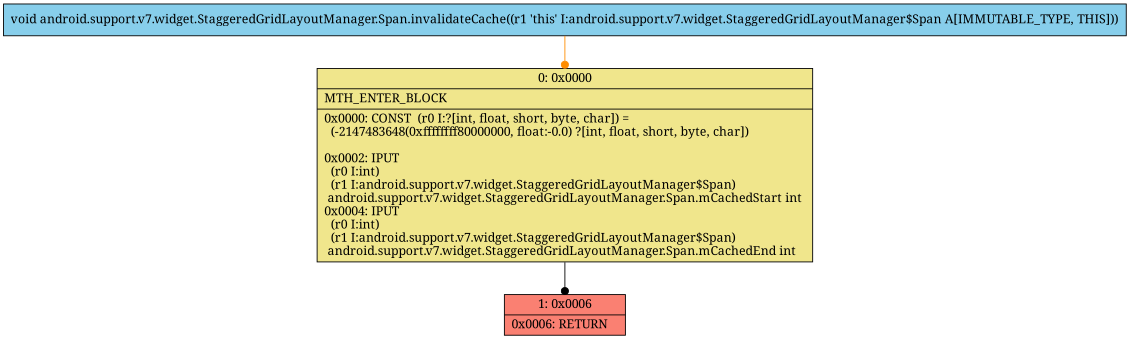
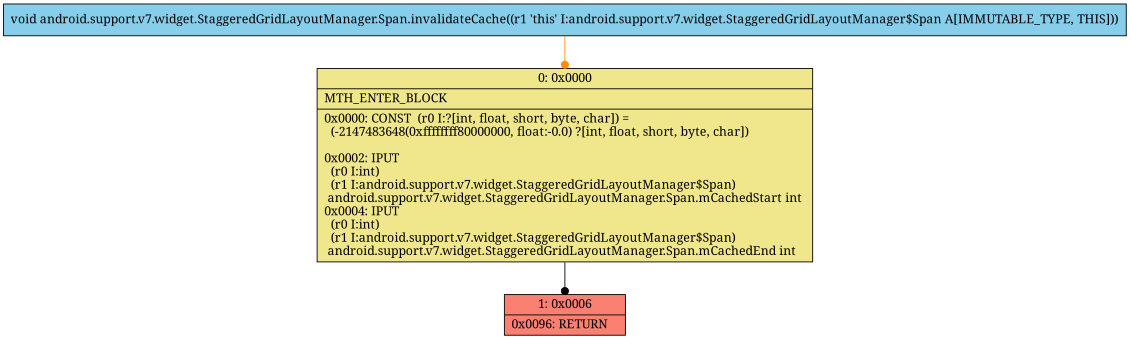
node "1: 0x0006": text "0x0006: RETURN" -> "0x0096: RETURN"
